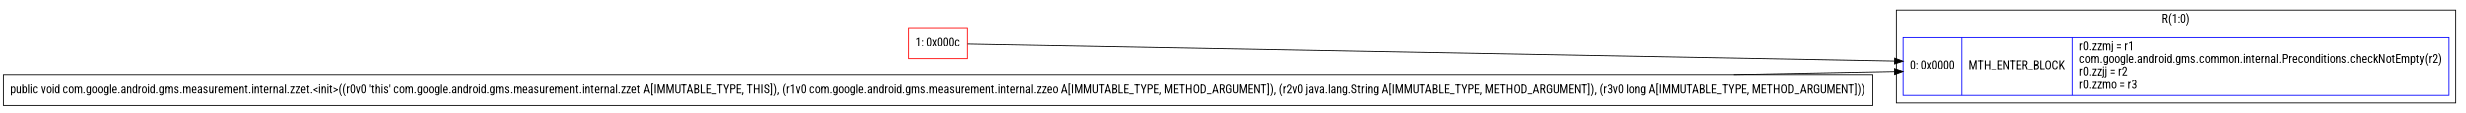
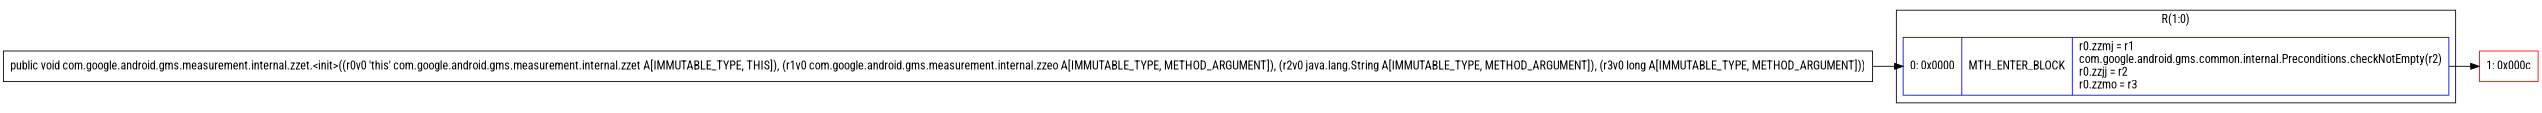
edge "1: 0x000c" -> "0: 0x0000": reversed
